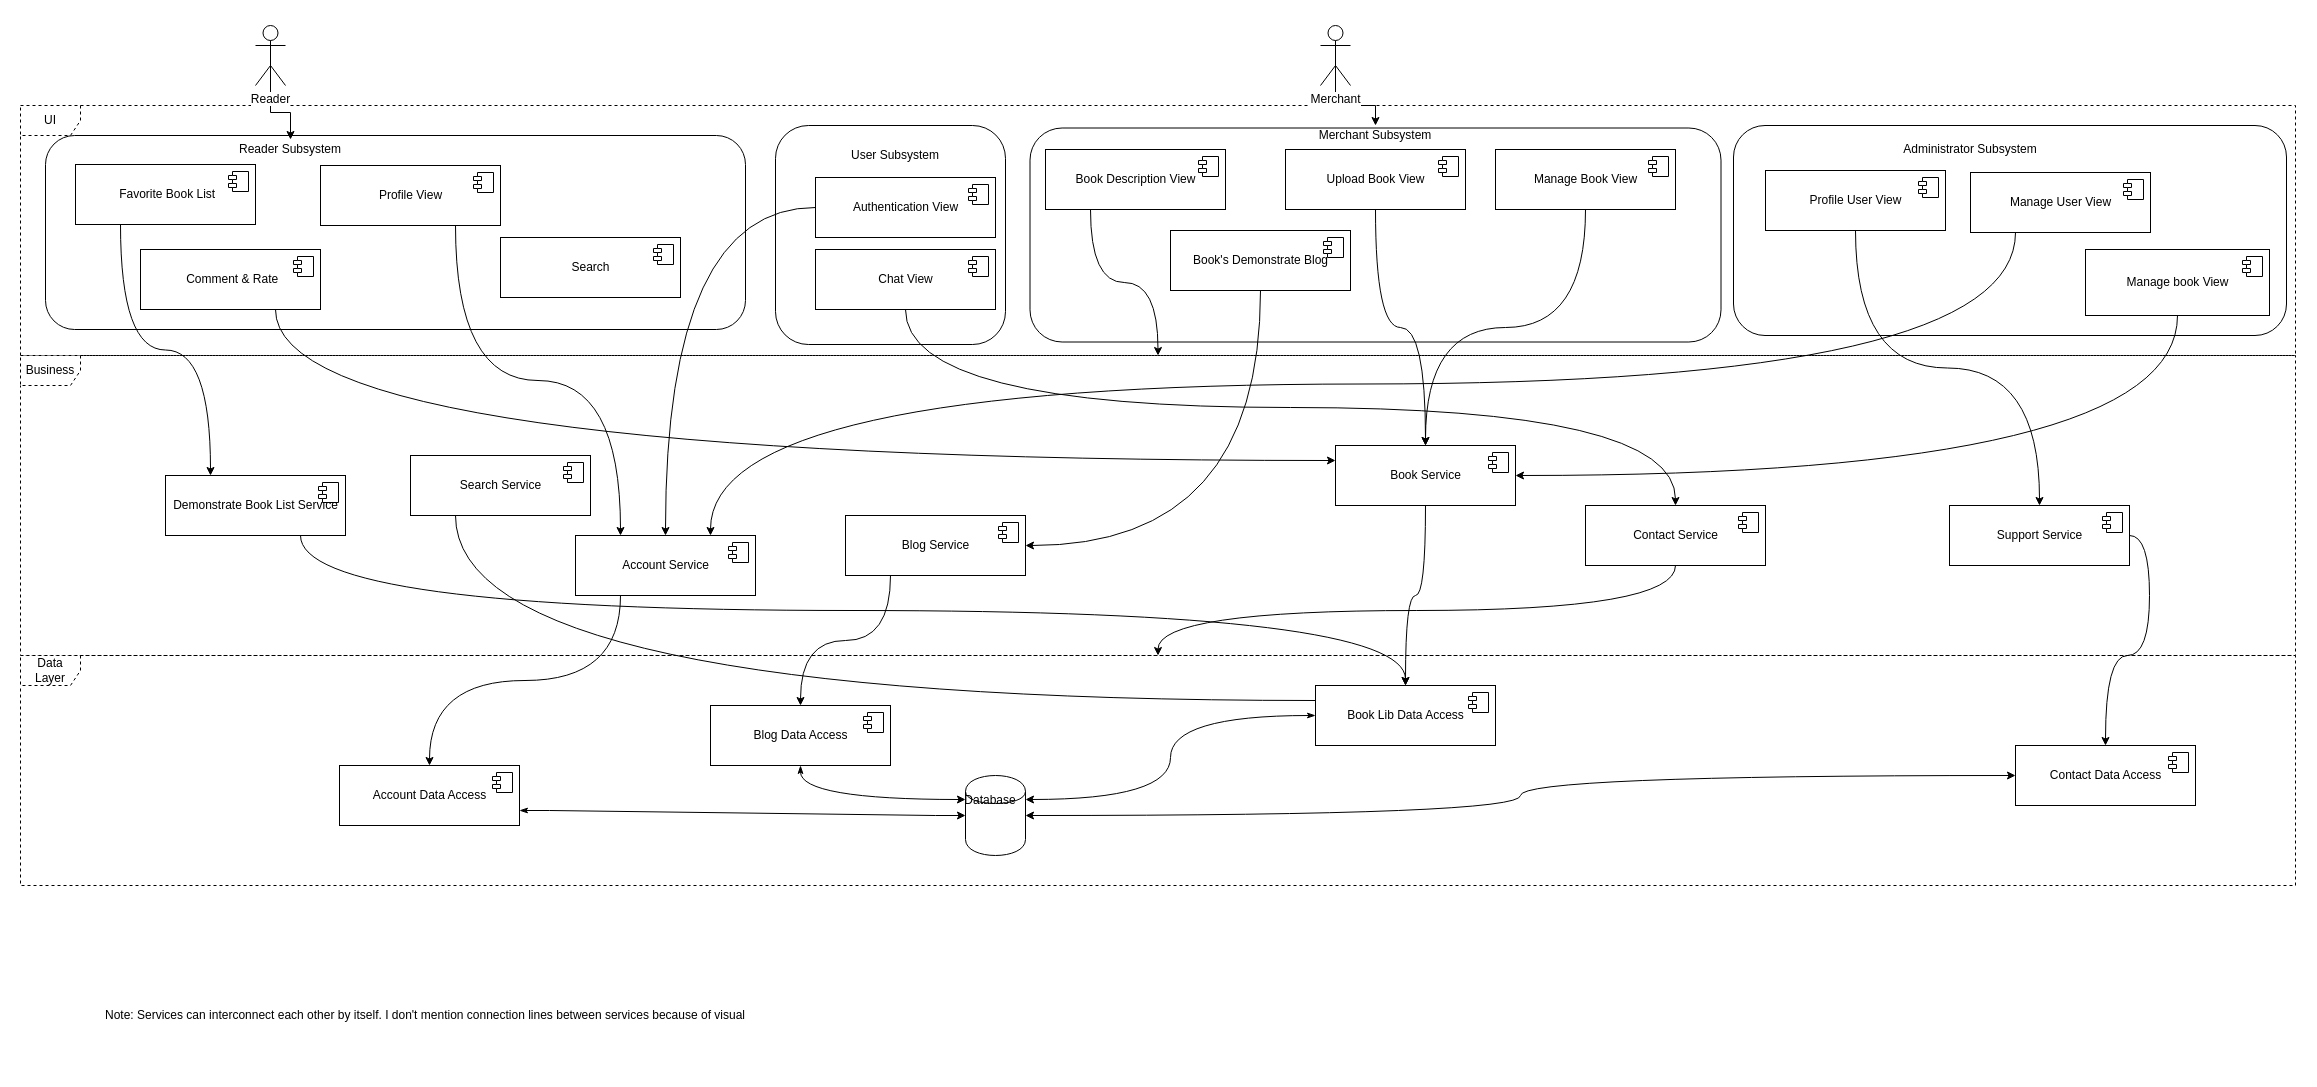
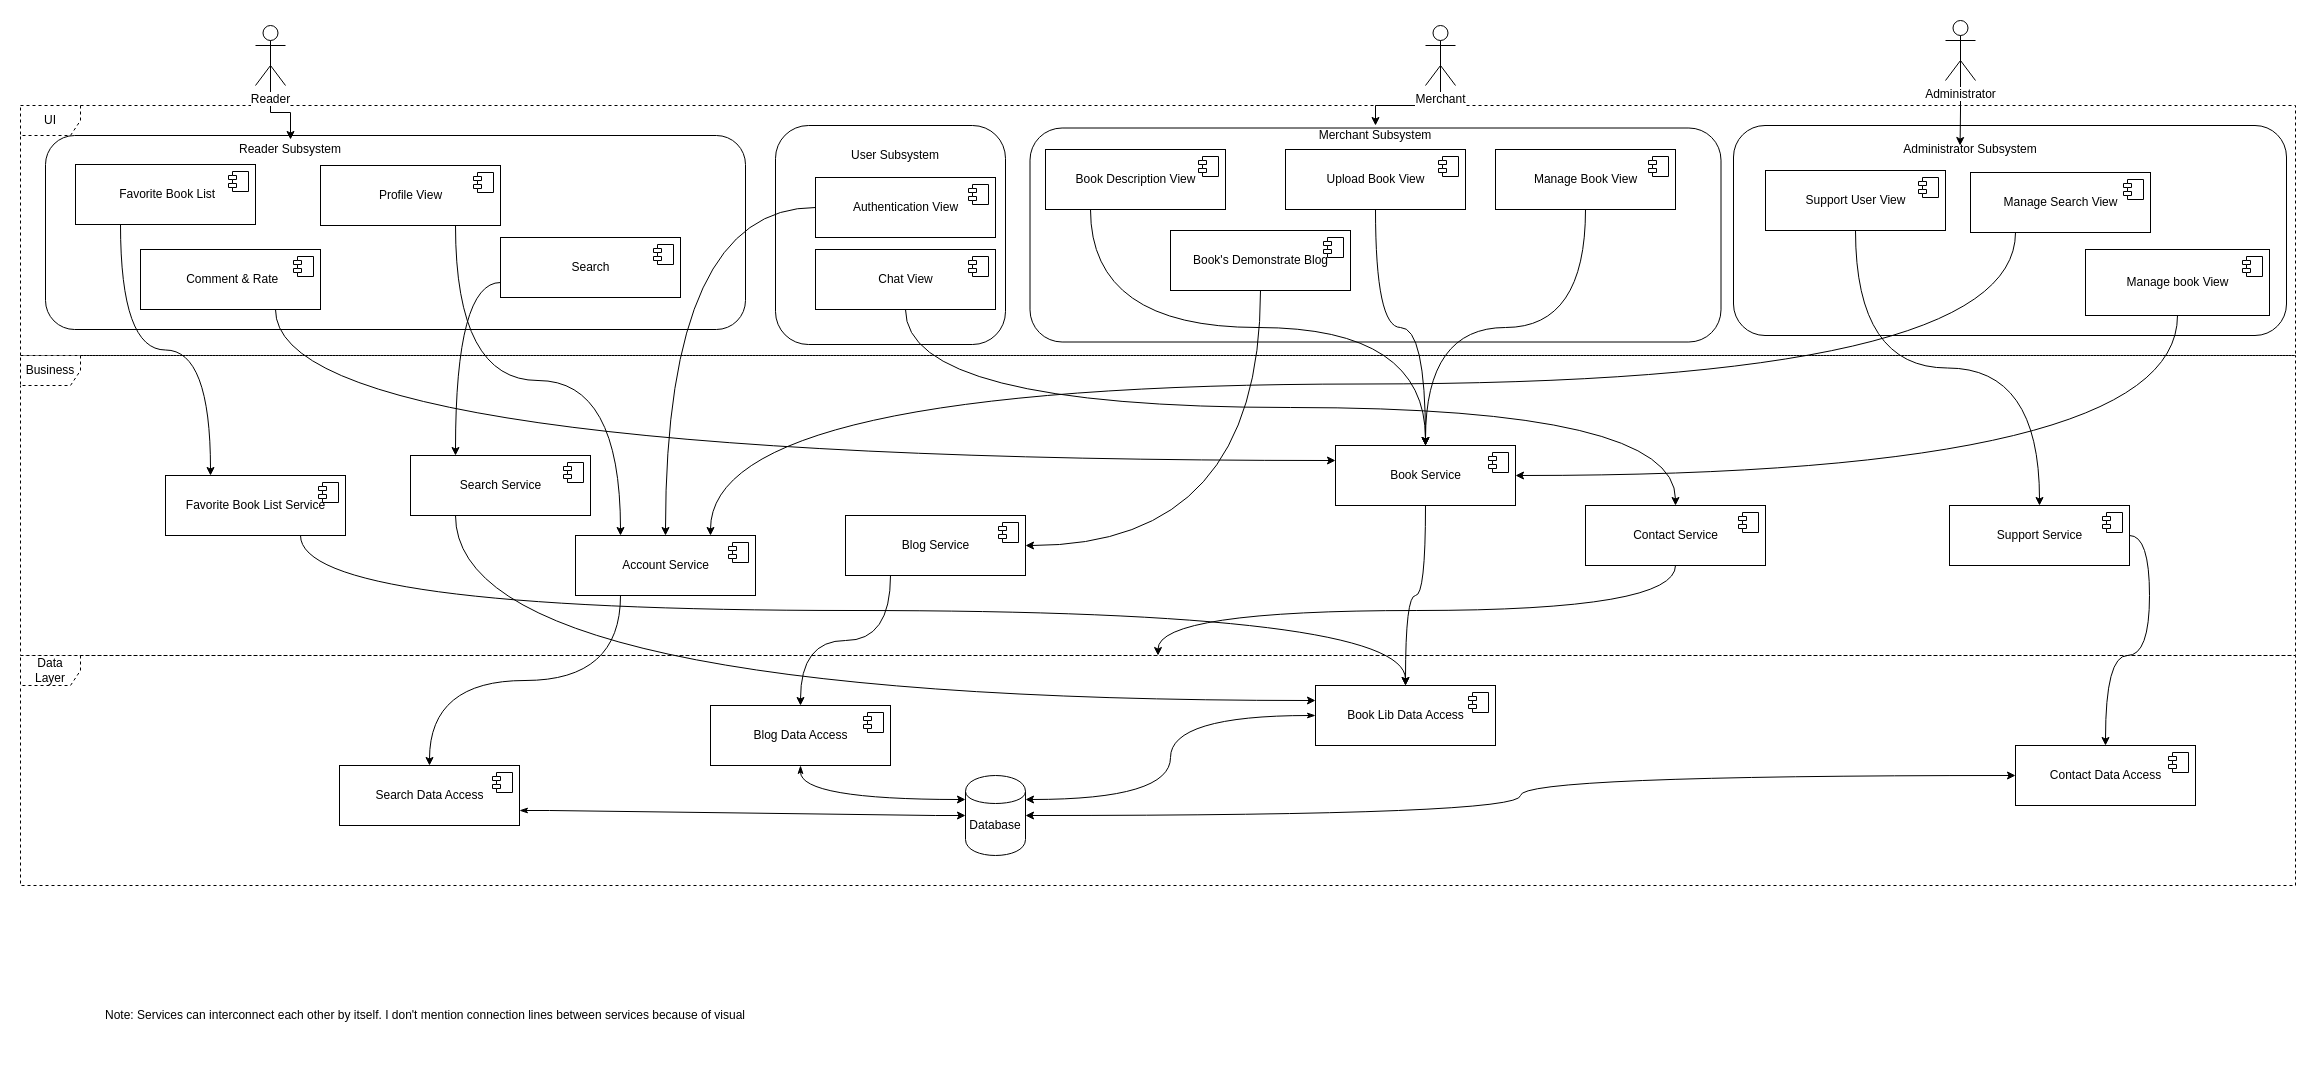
node "Administrator": added
node "Merchant": moved (1336, 56) -> (1441, 56)
edge "Administrator" -> "Administrator Subsystem": added
node "Profile User View": label "Profile User View" -> "Support User View"
node "Manage User View": label "Manage User View" -> "Manage Search View"
edge "Book Description View" -> "Business": now "Book Description View" -> "Book Service"
edge "Search" -> "Search Service": added
node "Demonstrate Book List Service": label "Demonstrate Book List Service" -> "Favorite Book List Service"
edge "Search Service" -- "Book Lib Data Access": arrowhead none -> classic
node "Account Data Access": label "Account Data Access" -> "Search Data Access"
node "Database": moved (991, 801) -> (996, 826)
